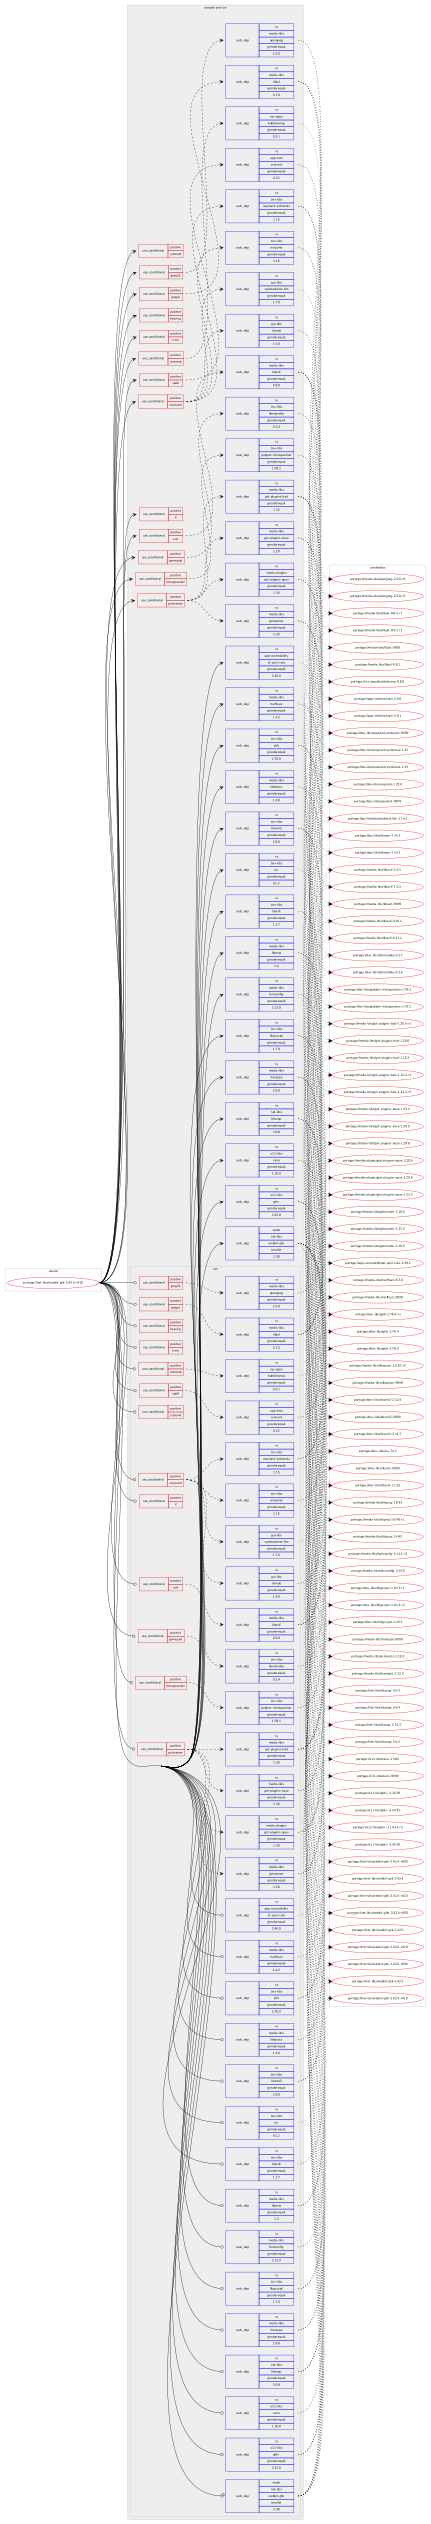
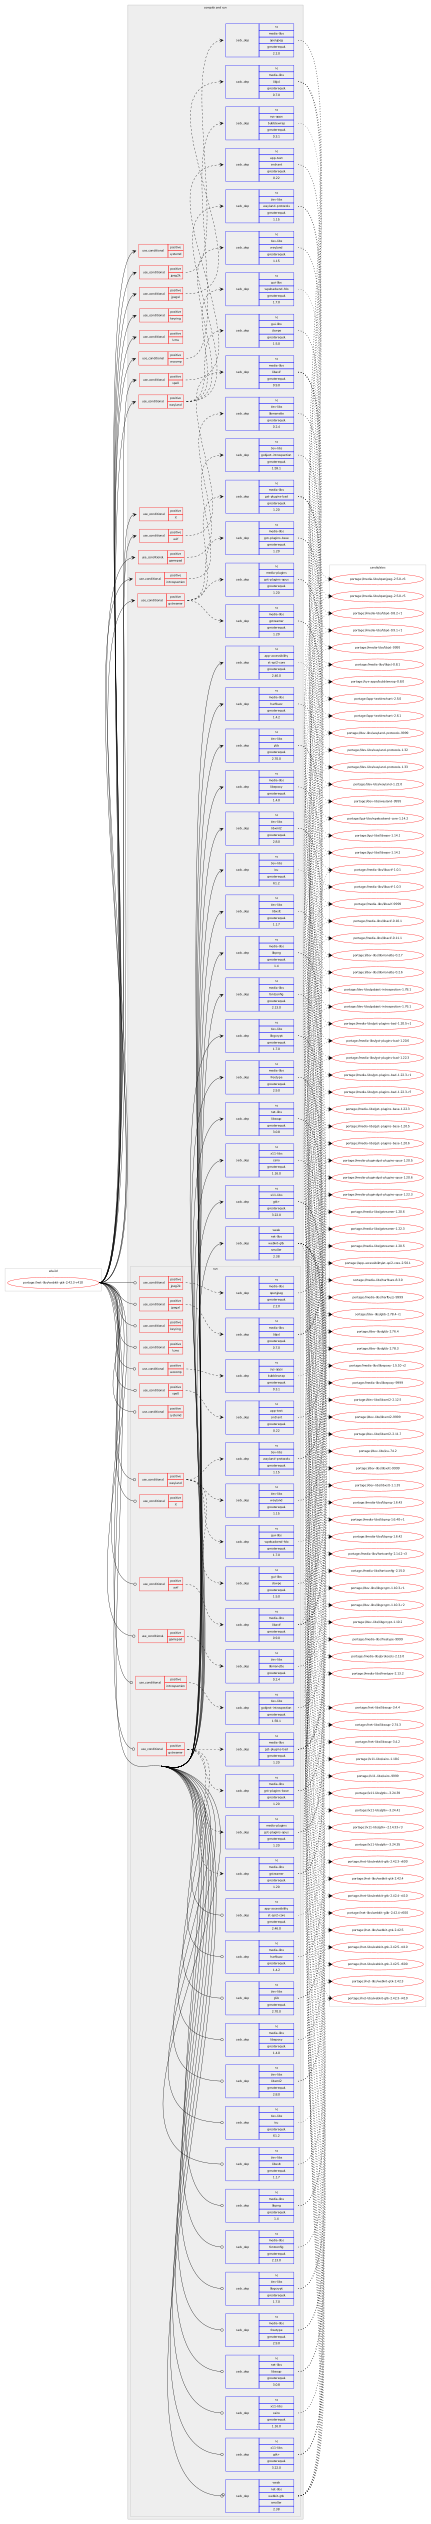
node "portage://gui-libs/wpebackend-fdo-1.14.2": label "portage://gui-libs/wpebackend-fdo-1.14.2" -> "portage://gui-libs/wpebackend-core-1.14.2"
node "portage://net-libs/libsoup-3.4.3": removed
